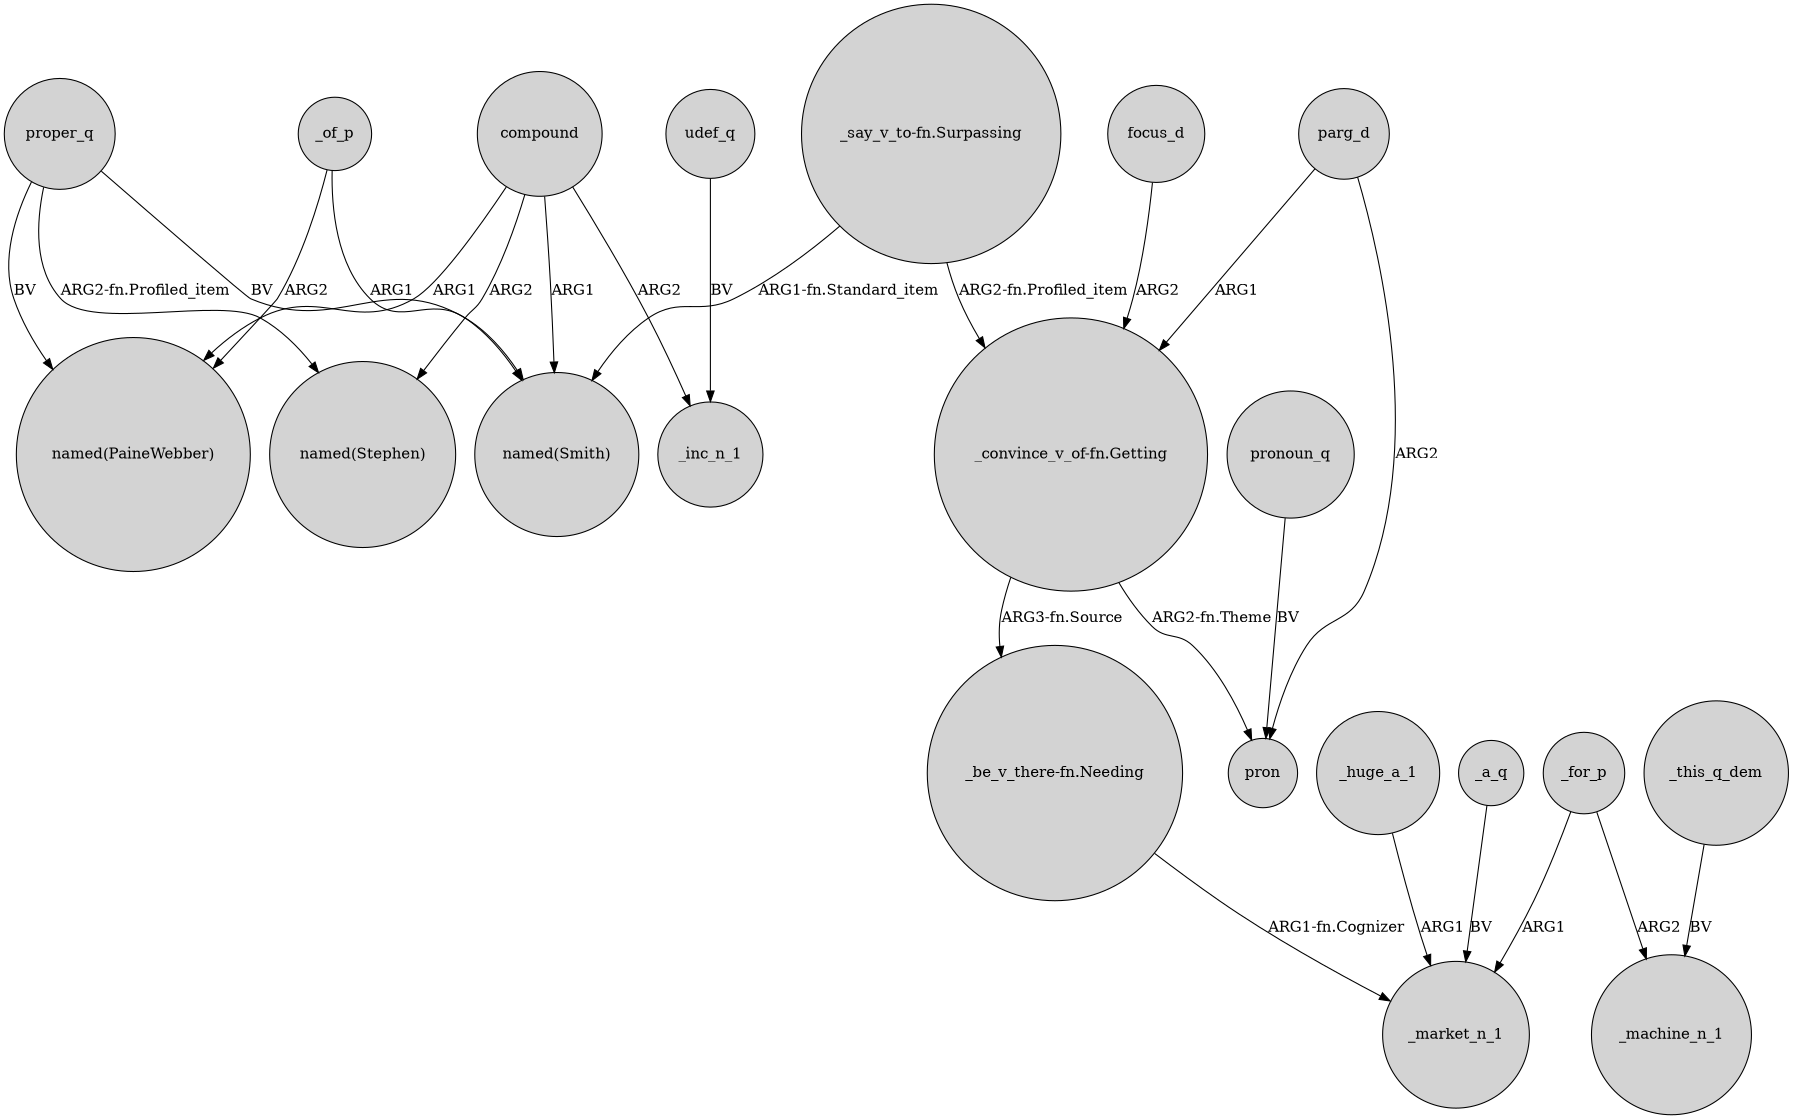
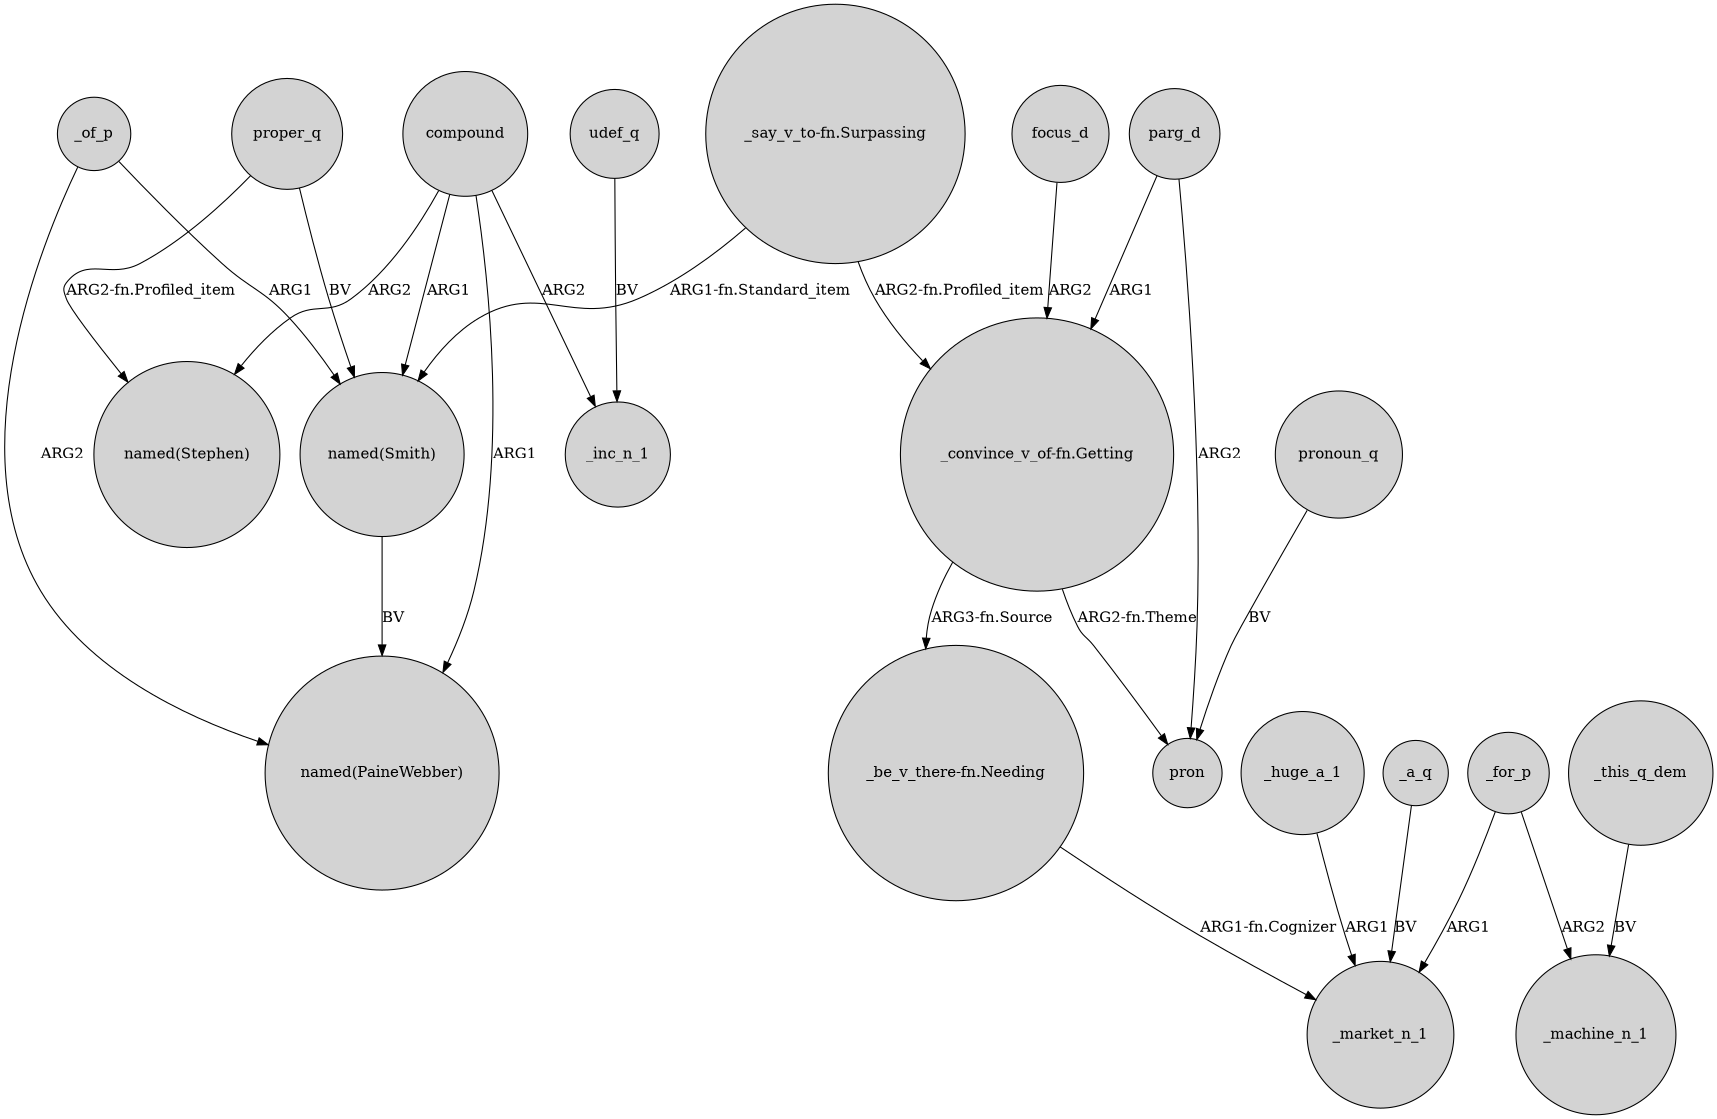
edge "proper_q" -> "named(PaineWebber)": now "named(Smith)" -> "named(PaineWebber)"
